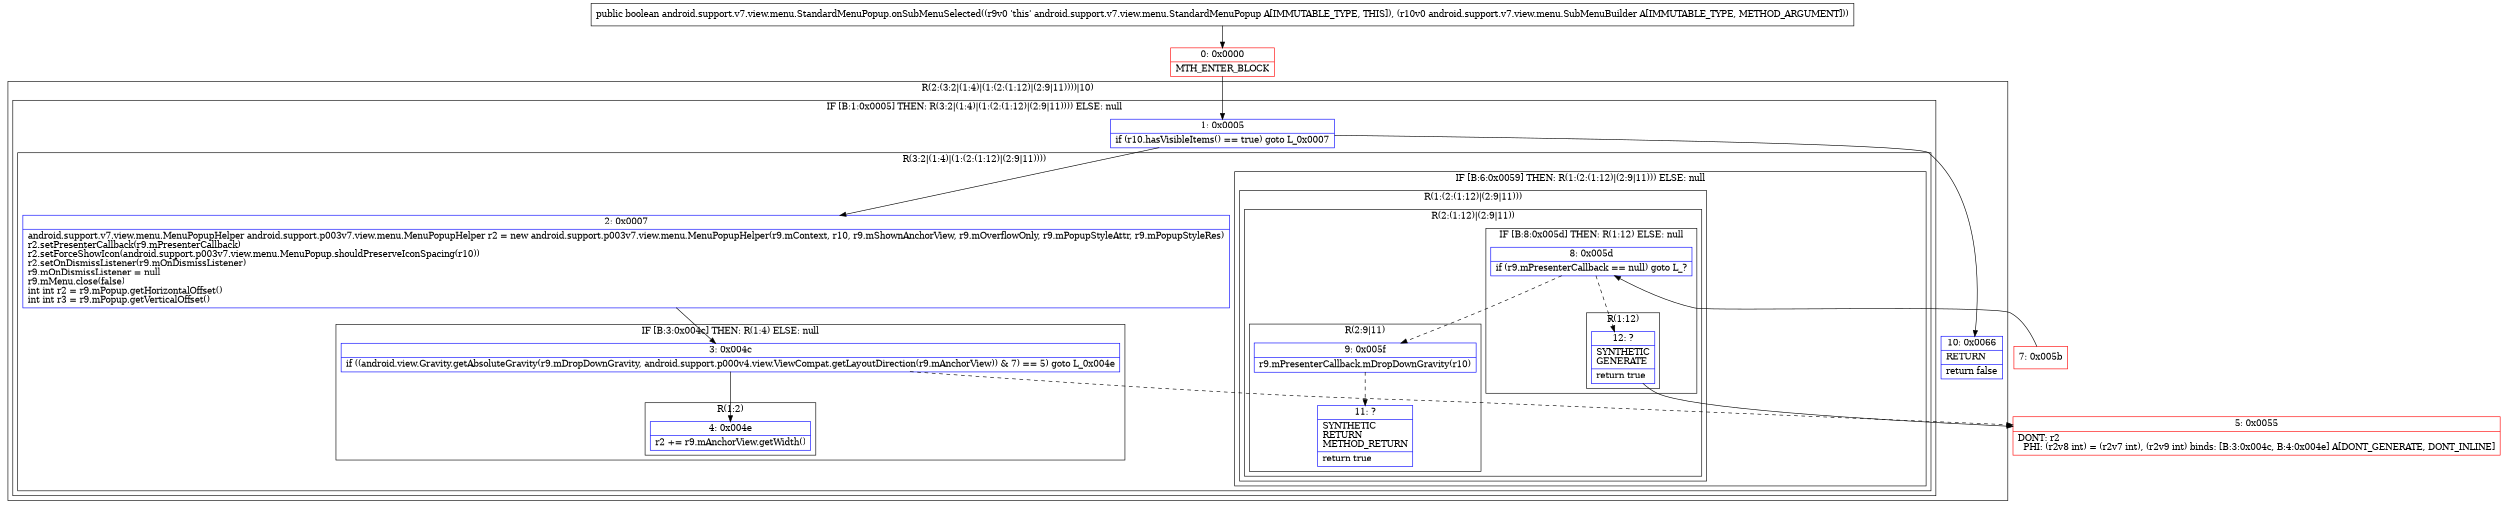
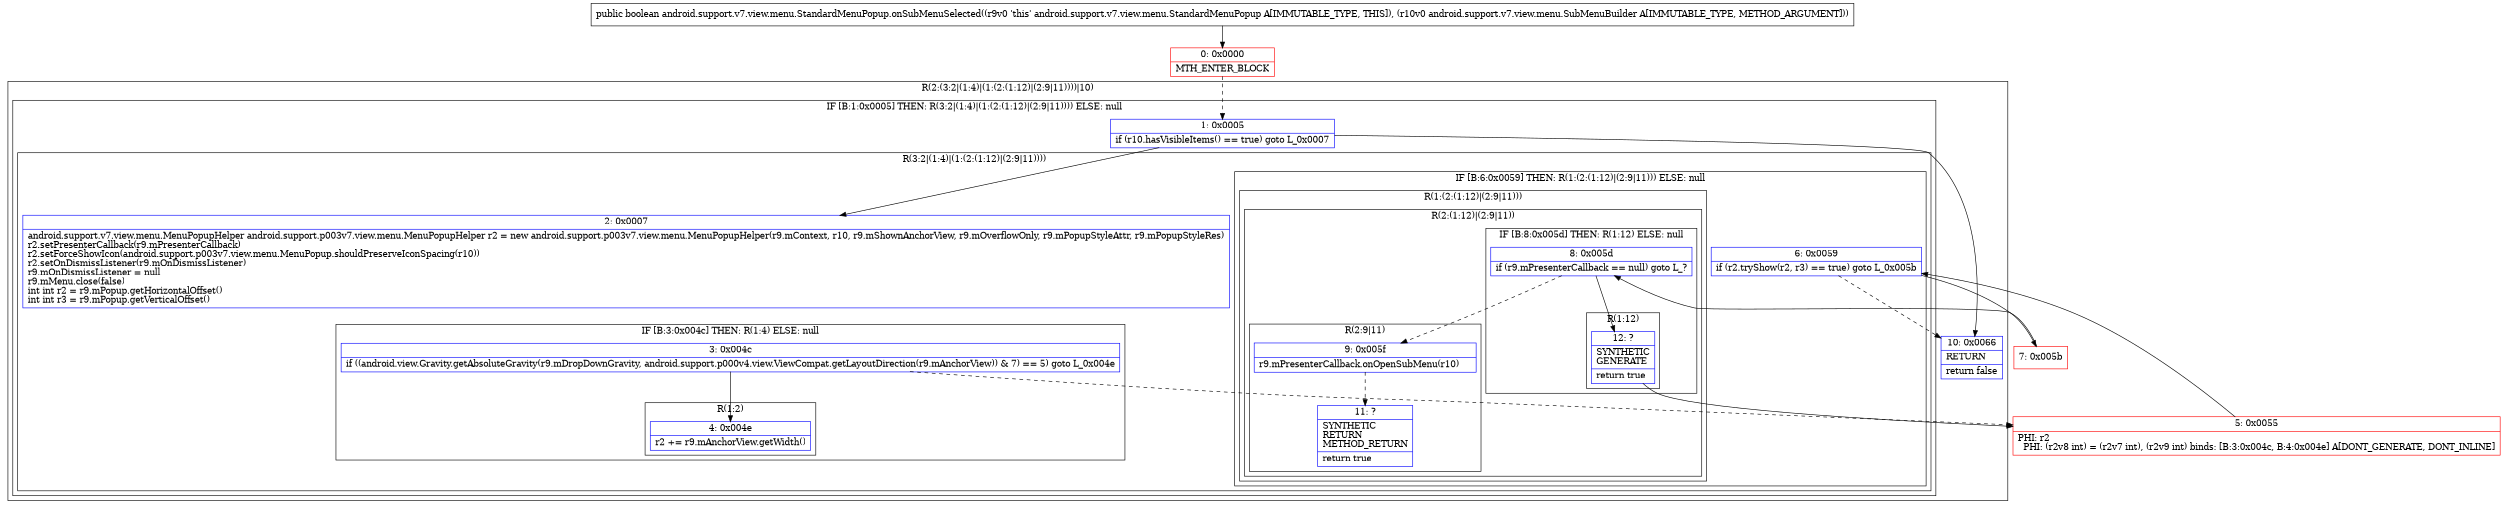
edge "0: 0x0000" -> "1: 0x0005": style solid -> dashed
node "6: 0x0059": added
edge "8: 0x005d" -> "12: ?": style dashed -> solid
edge "2: 0x0007" -> "3: 0x004c": removed
node "9: 0x005f": text "r9.mPresenterCallback.mDropDownGravity(r10)" -> "r9.mPresenterCallback.onOpenSubMenu(r10)"
node "5: 0x0055": text "DONT: r2" -> "PHI: r2"
